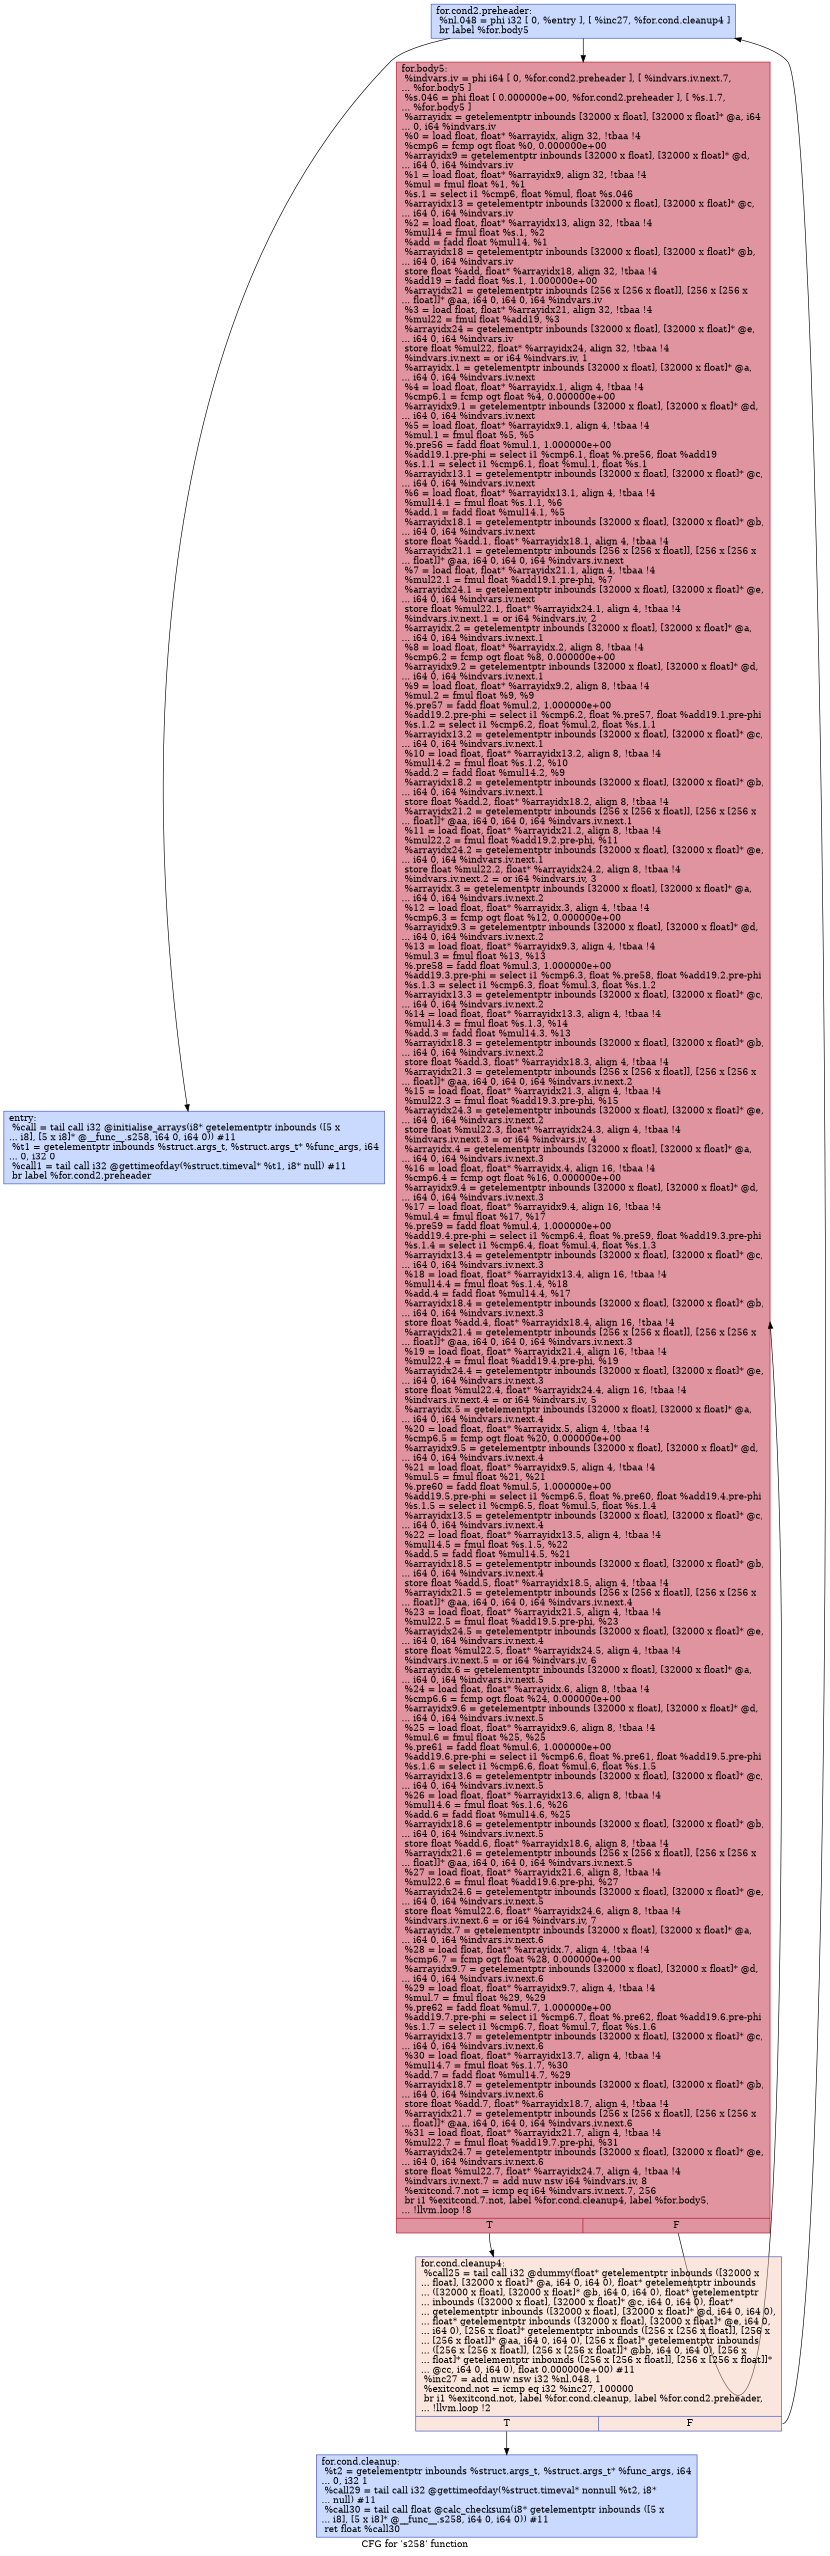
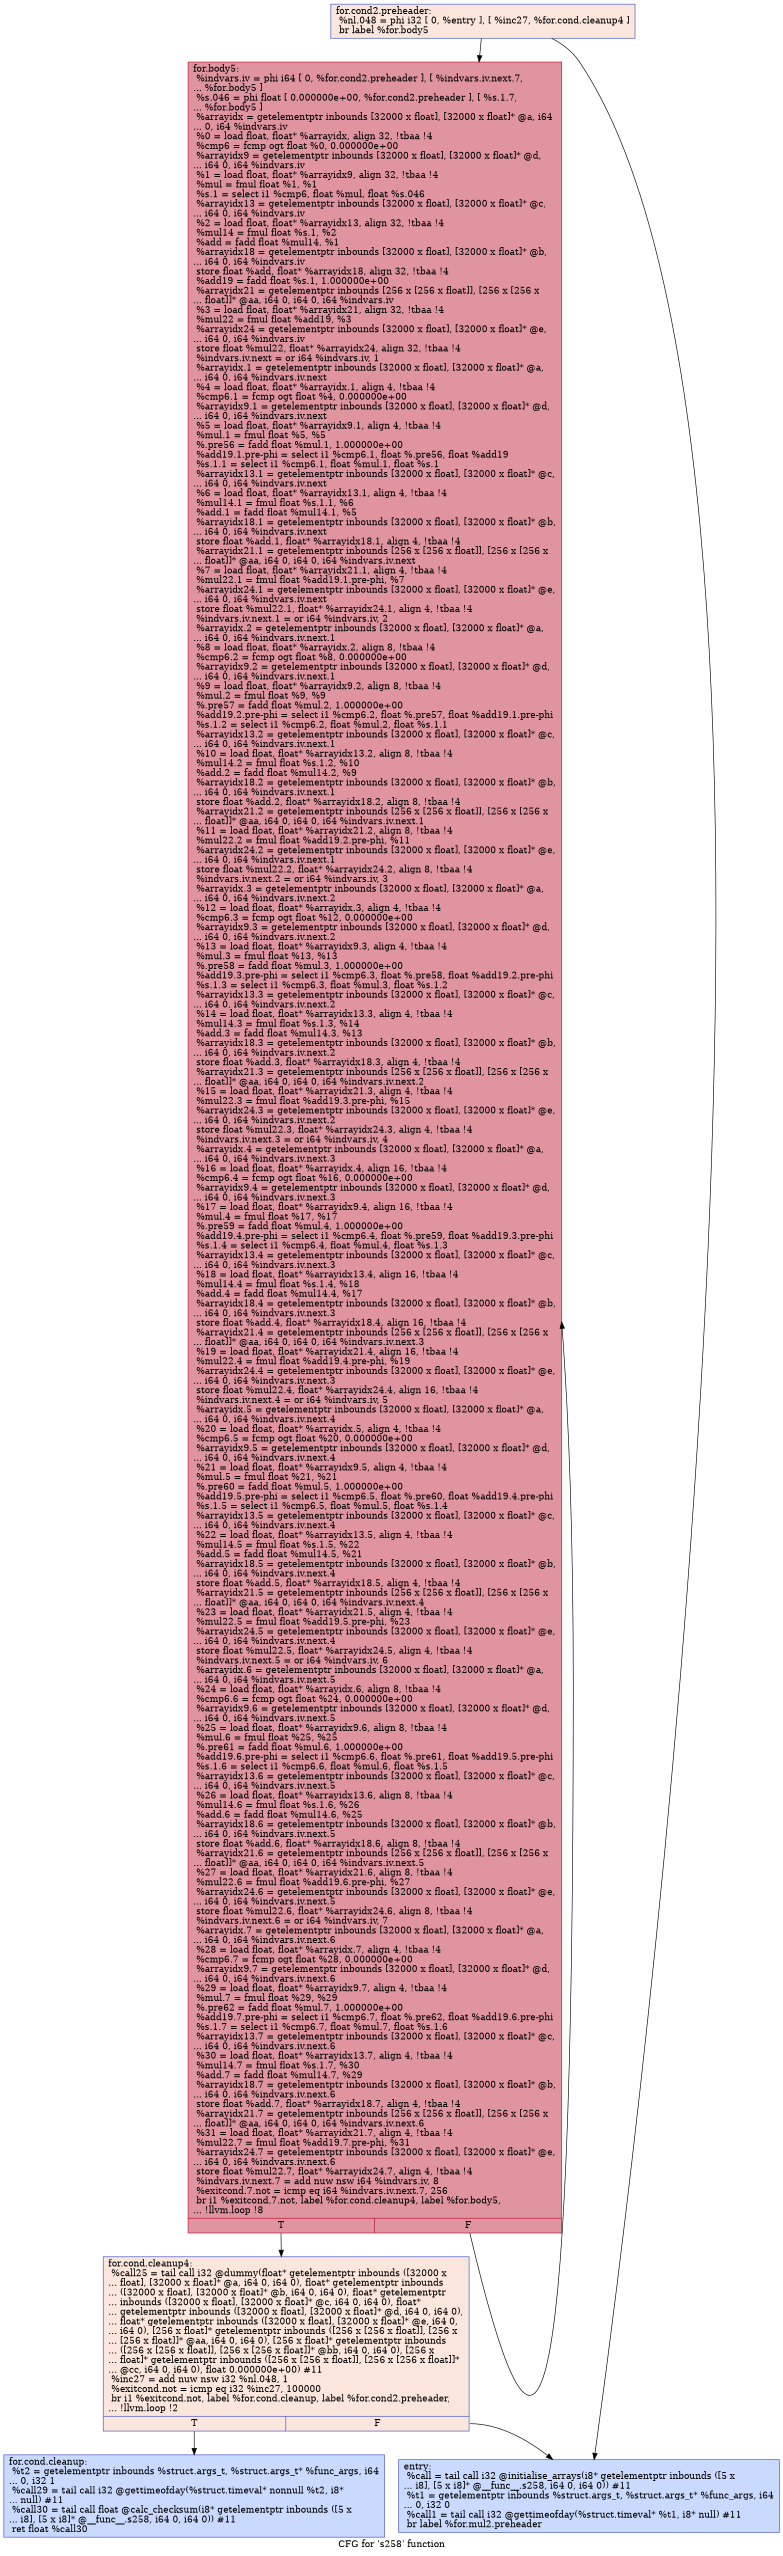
node "for.cond2.preheader:": fillcolor #88abfd70 -> #f3c7b170
node "entry:": text "br label %for.cond2.preheader" -> "br label %for.mul2.preheader"
edge "for.cond.cleanup4:" -> "for.cond2.preheader:": now "for.cond.cleanup4:" -> "entry:"
